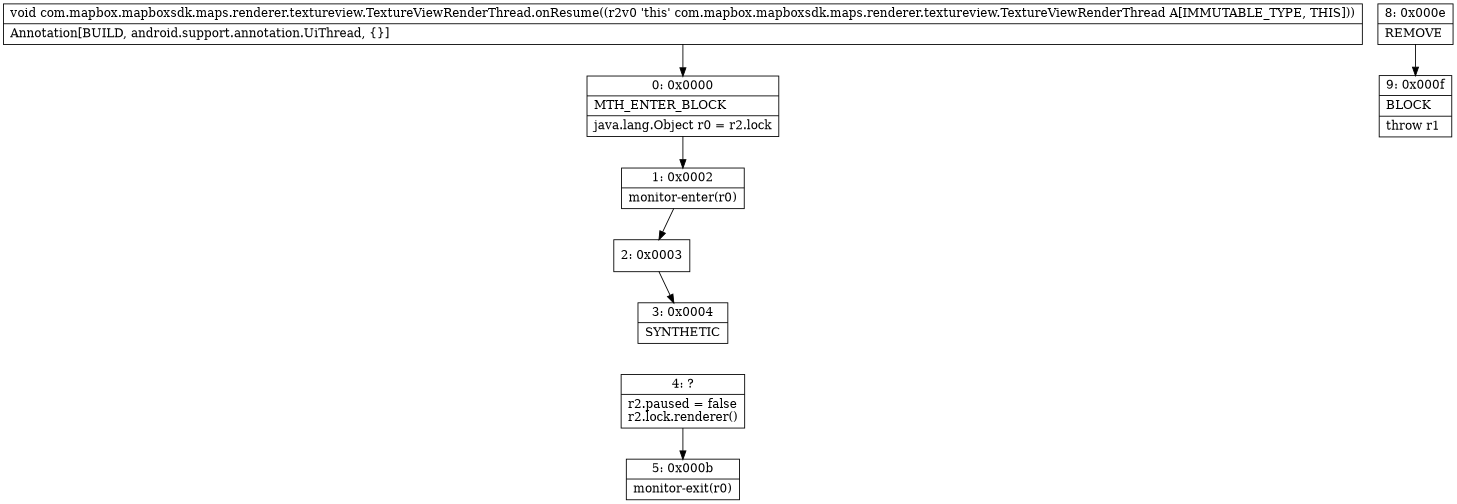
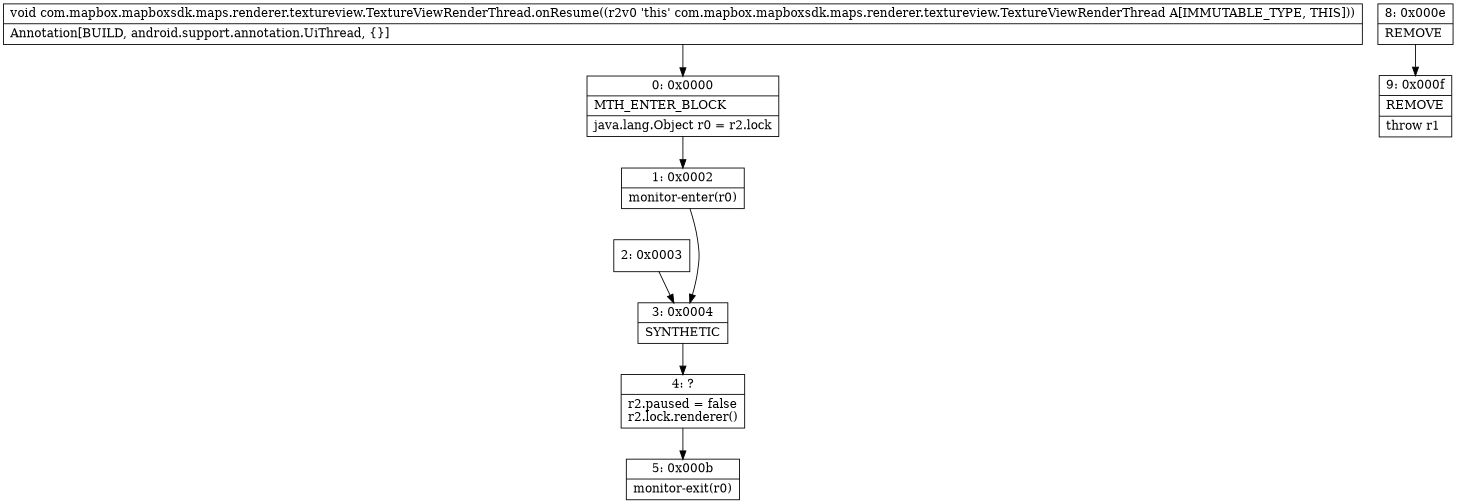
node "9: 0x000f": text "BLOCK" -> "REMOVE"
edge "1: 0x0002" -> "2: 0x0003": now "1: 0x0002" -> "3: 0x0004"
edge "3: 0x0004" -> "4: ?": added
